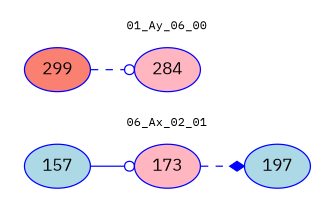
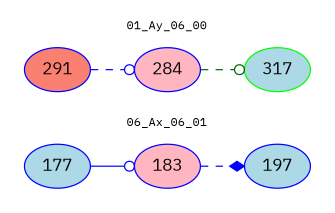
node "299": label "299" -> "291"
node "317": added
cluster "06_Ax_02_01": label "06_Ax_02_01" -> "06_Ax_06_01"
node "157": label "157" -> "177"
node "173": label "173" -> "183"
